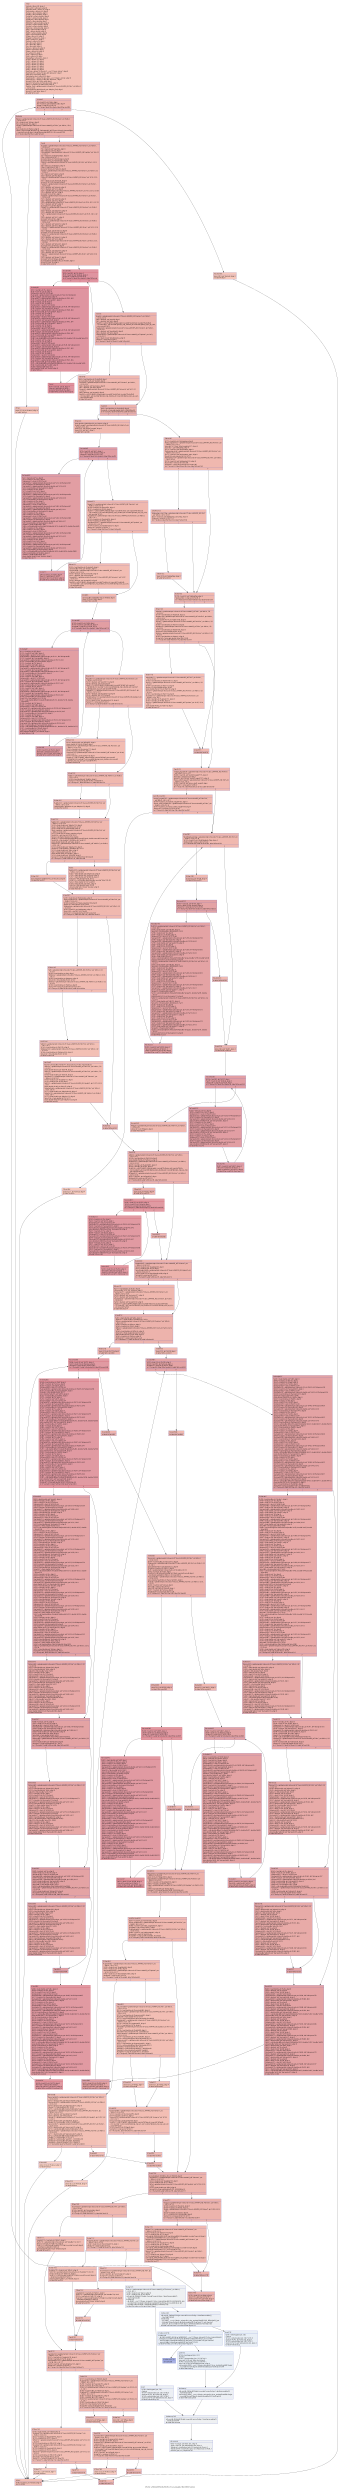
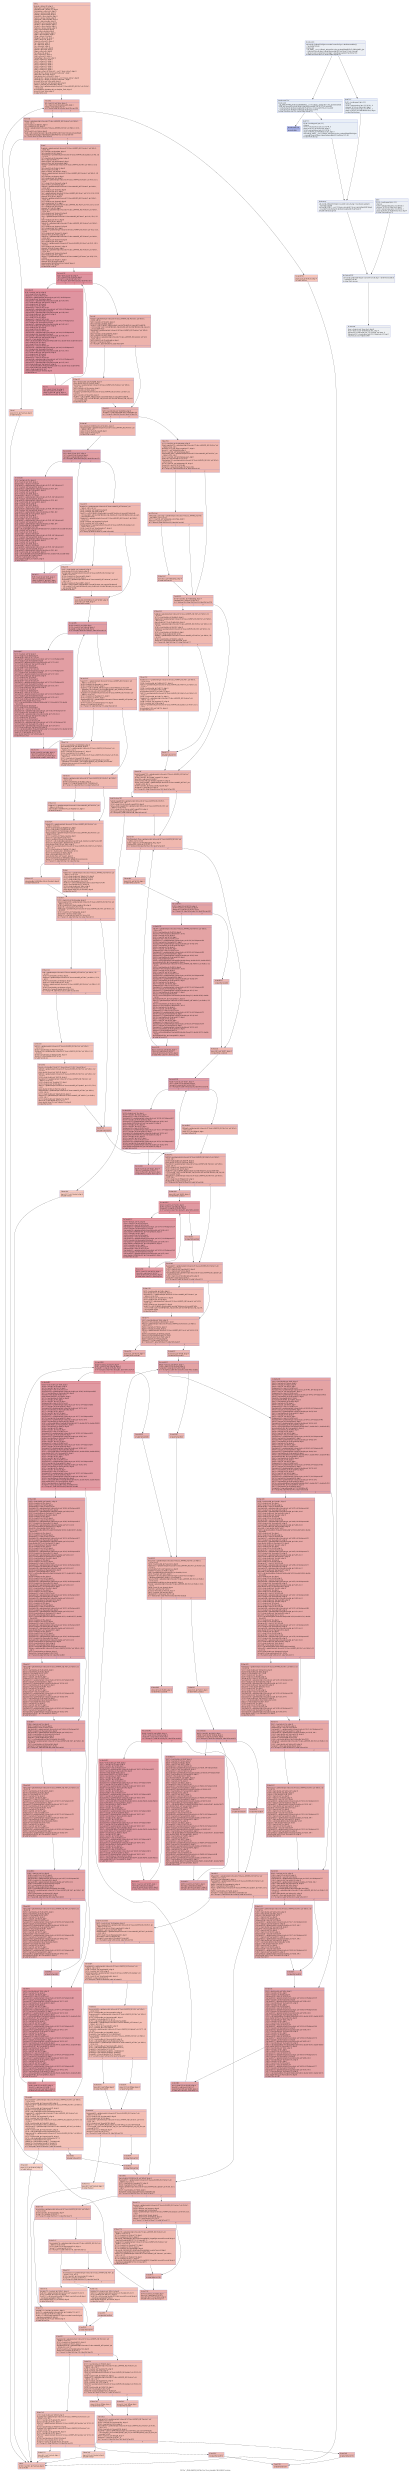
node "if.else729:": removed
